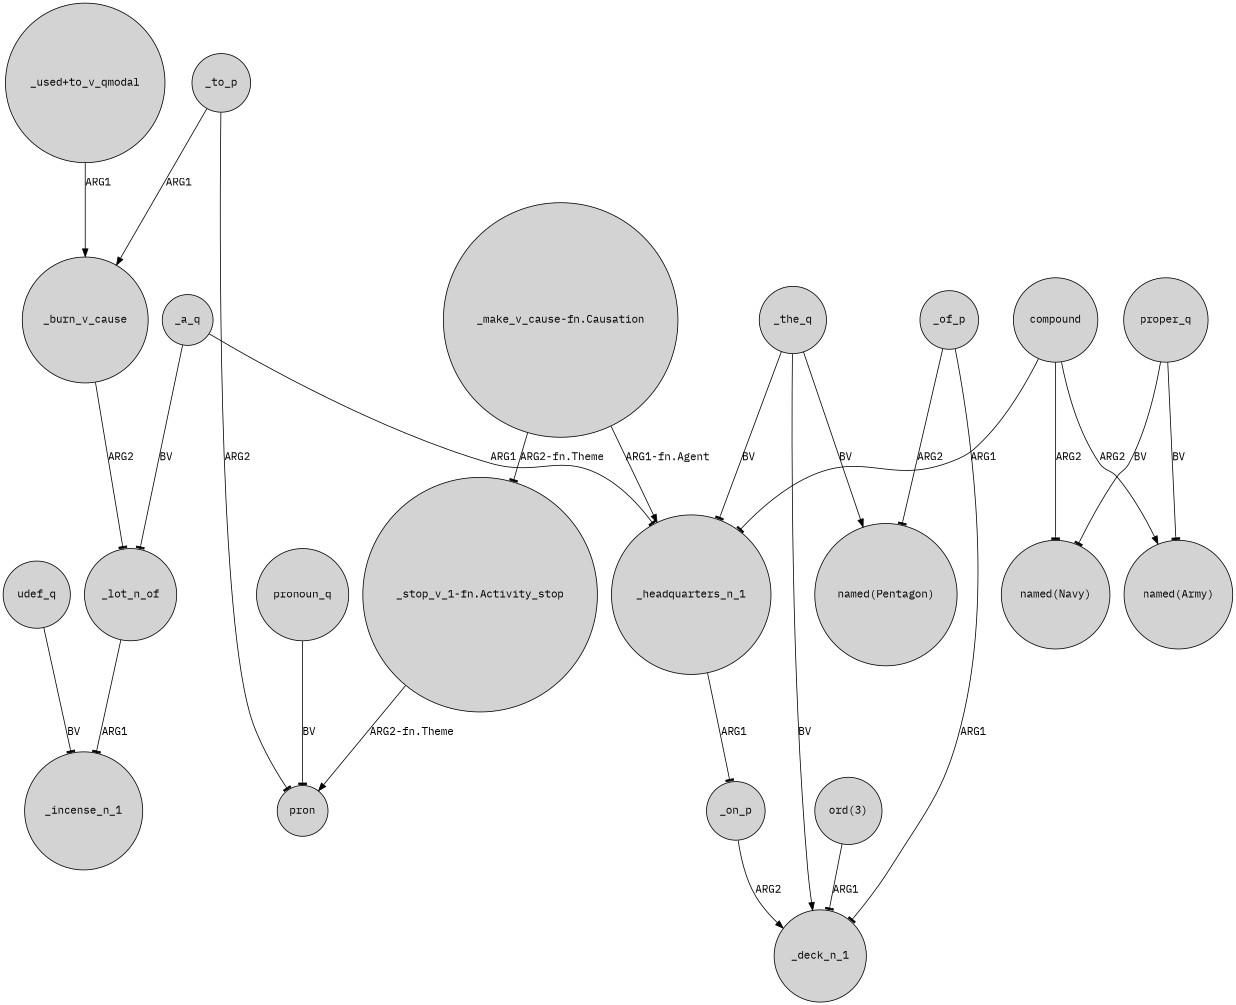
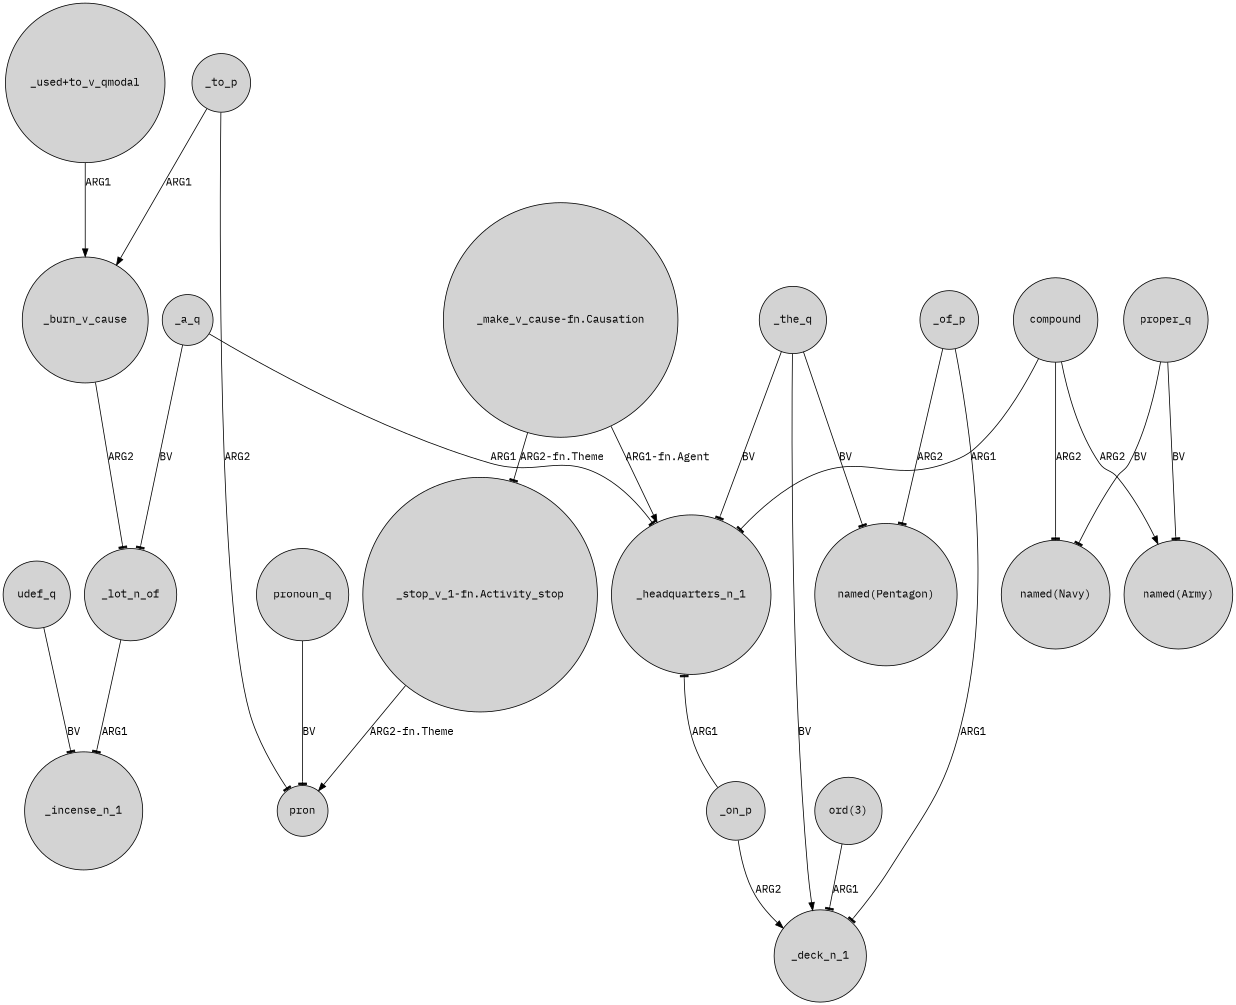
edge "_the_q" -> "named(Pentagon)": arrowhead normal -> tee
edge "_headquarters_n_1" -> "_on_p": reversed
